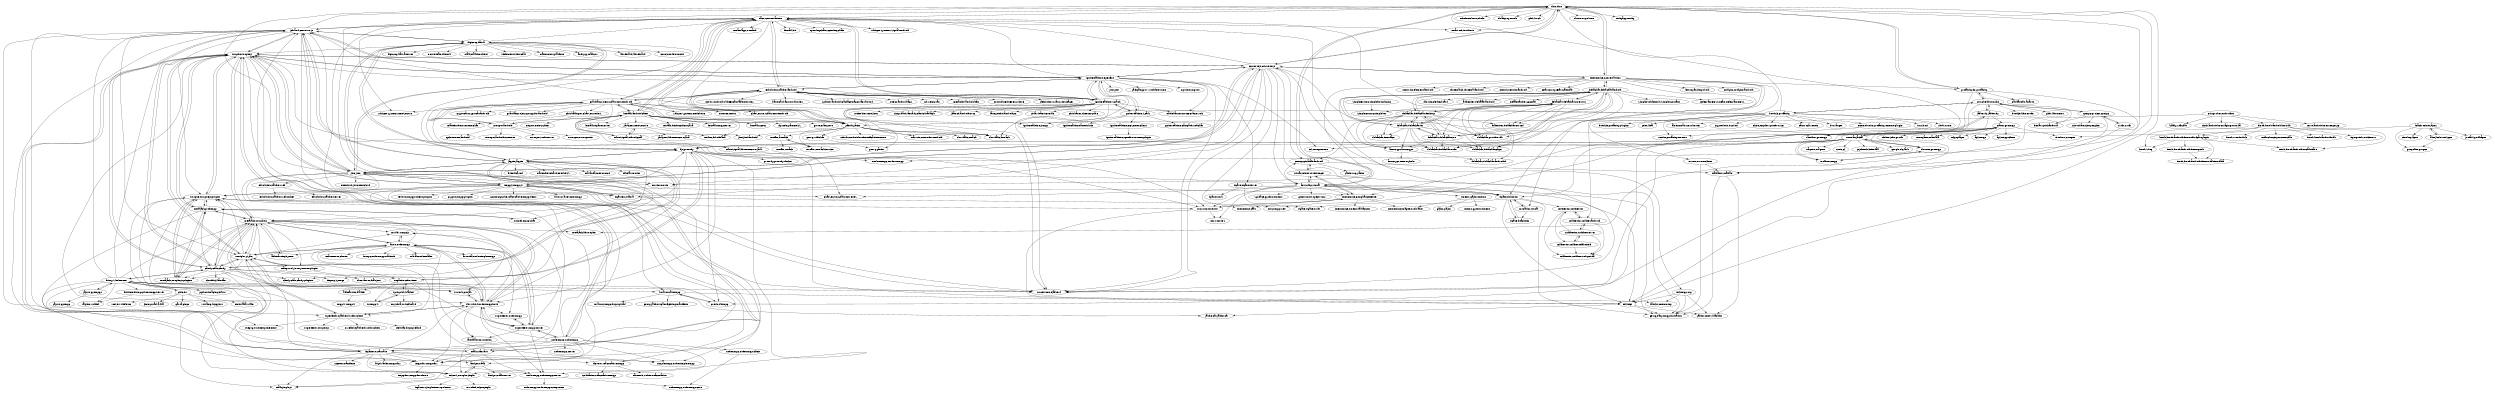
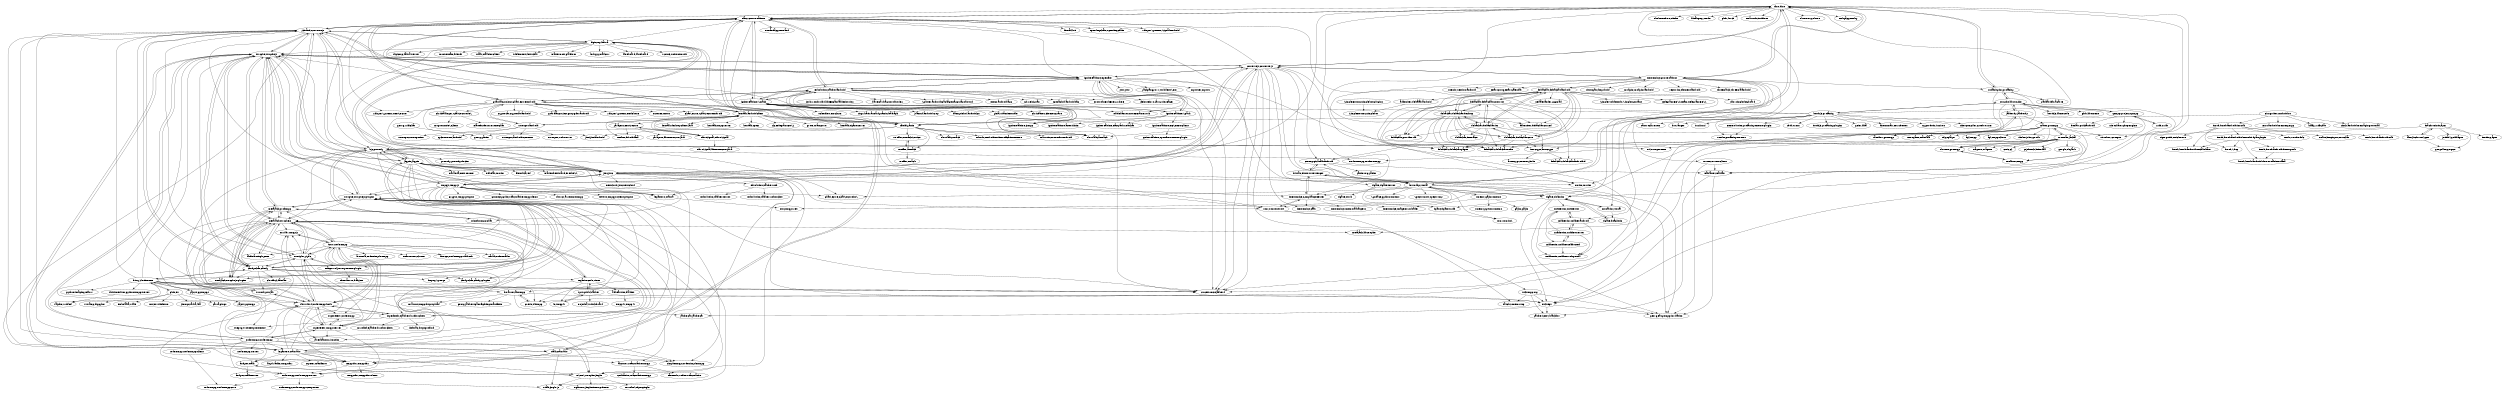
edge "siacs/Conversations" -> "omarroth/invidious": now "siacs/Conversations" -> "dino/dino"
edge "pfleidi/yaxim" -> "ge0rg/WifiChat": removed
node "superfeedr/strophejs": removed
